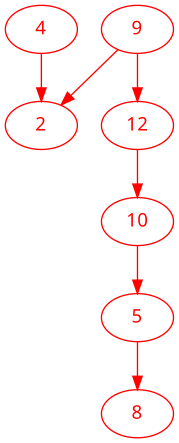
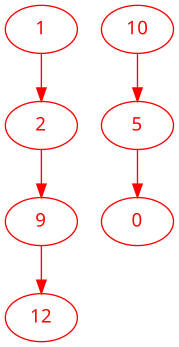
node "4": label "4" -> "1"
edge "9" -> "2": reversed
edge "12" -> "10": removed
node "8": label "8" -> "0"
